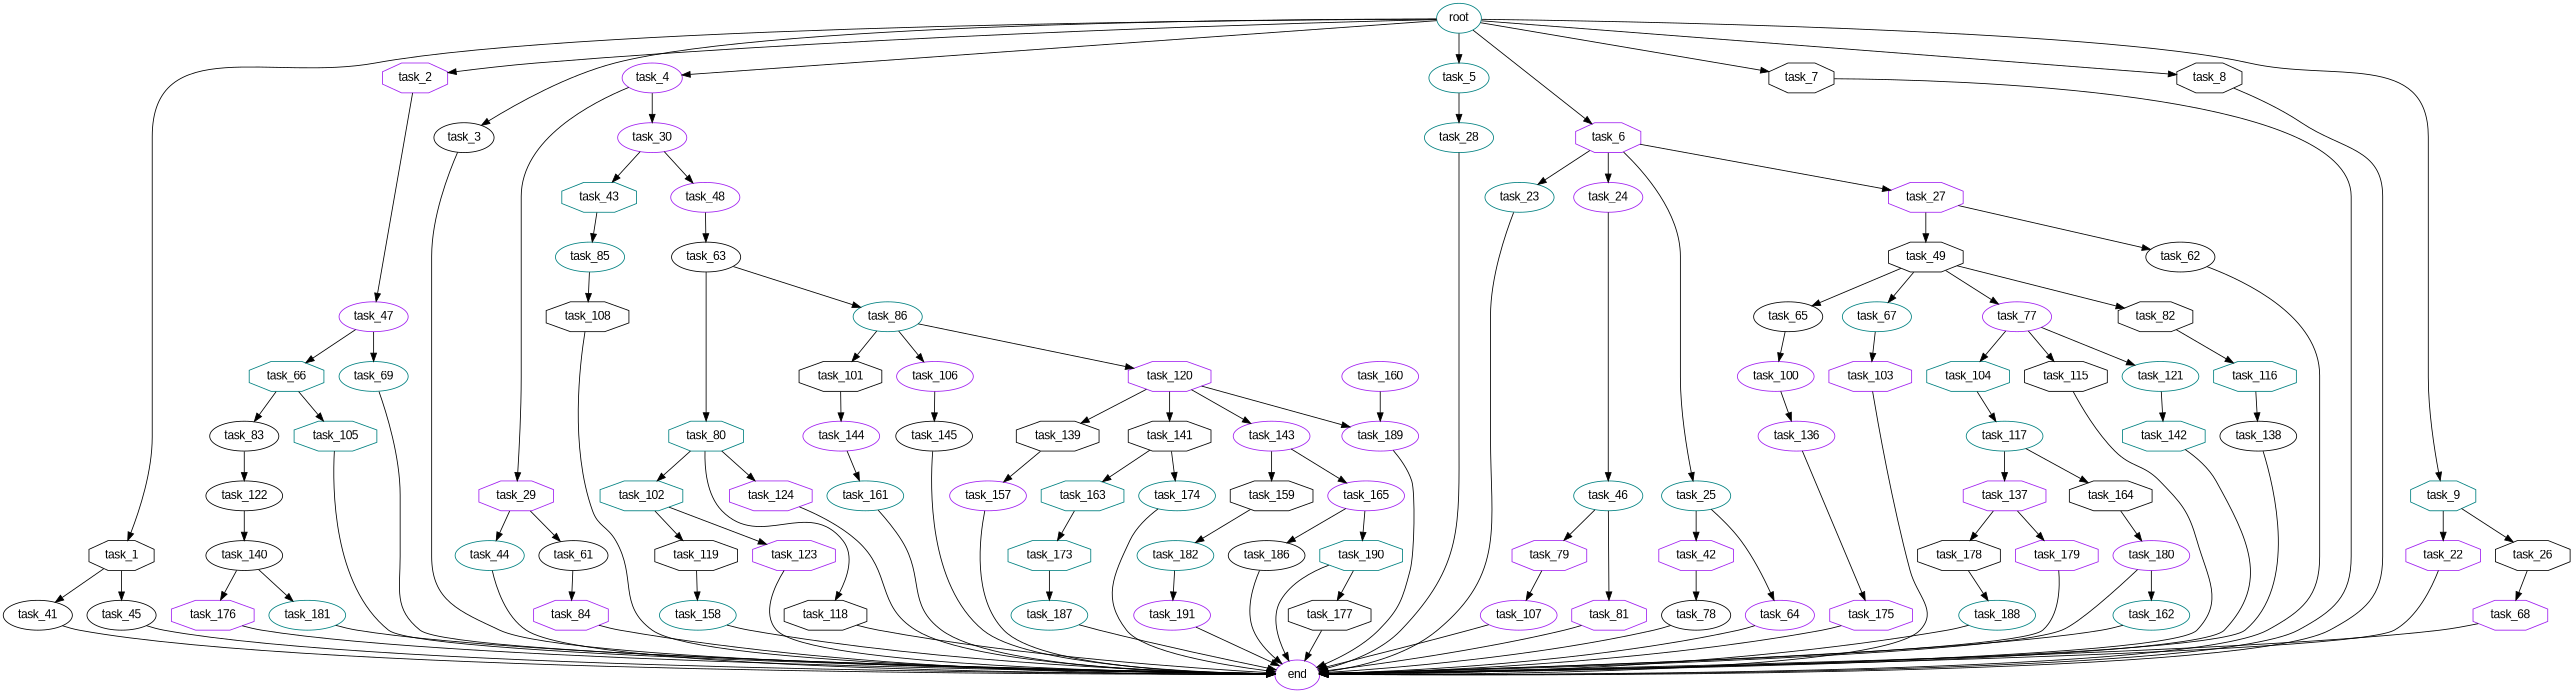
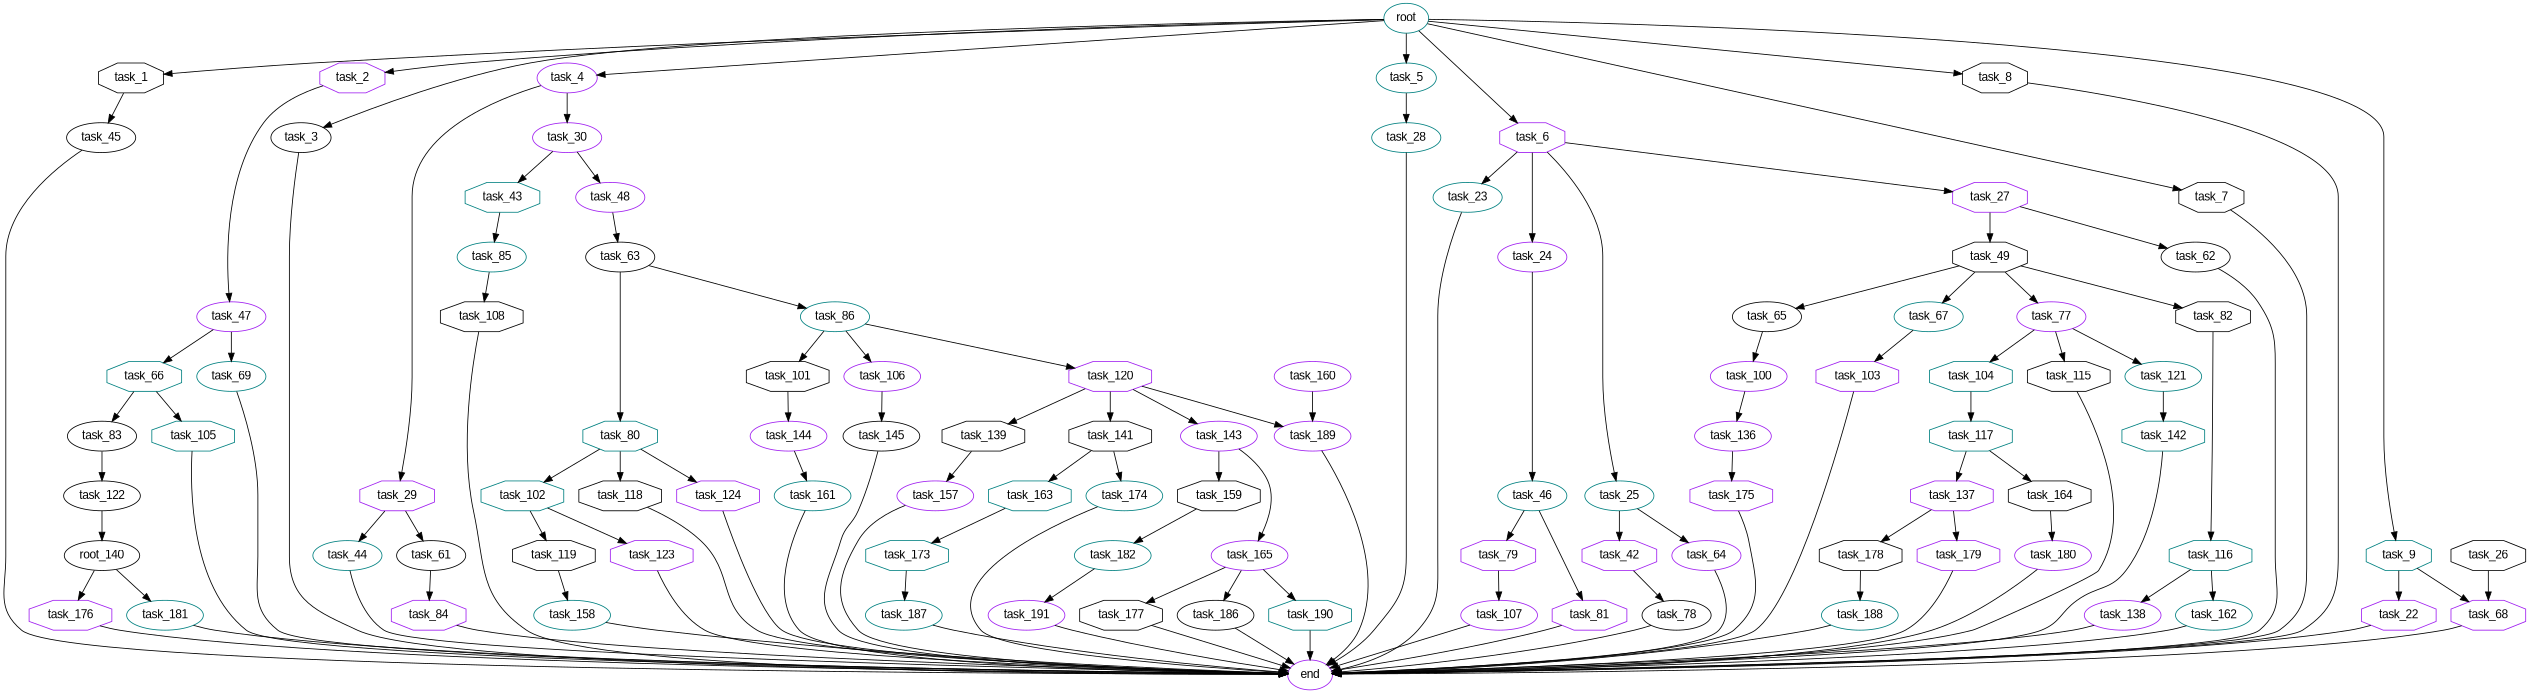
node "task_117": shape ellipse -> octagon
node "task_138": color black -> purple
edge "task_9" -> "task_26": now "task_9" -> "task_68"
node "task_140": label "task_140" -> "root_140"
edge "task_180" -> "task_162": now "task_116" -> "task_162"
edge "task_190" -> "task_177": now "task_165" -> "task_177"
node "task_41": removed
